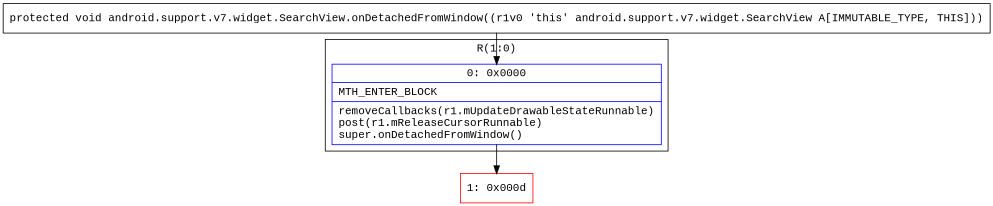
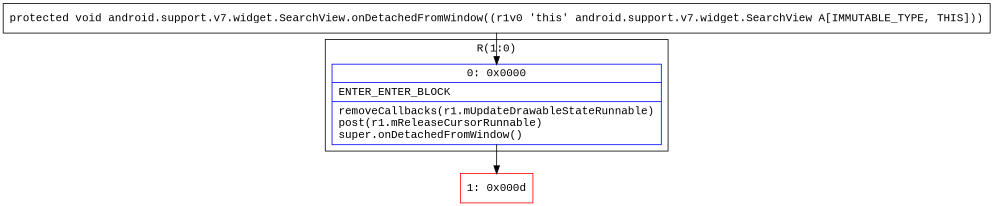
node "0: 0x0000": text "MTH_ENTER_BLOCK" -> "ENTER_ENTER_BLOCK"
